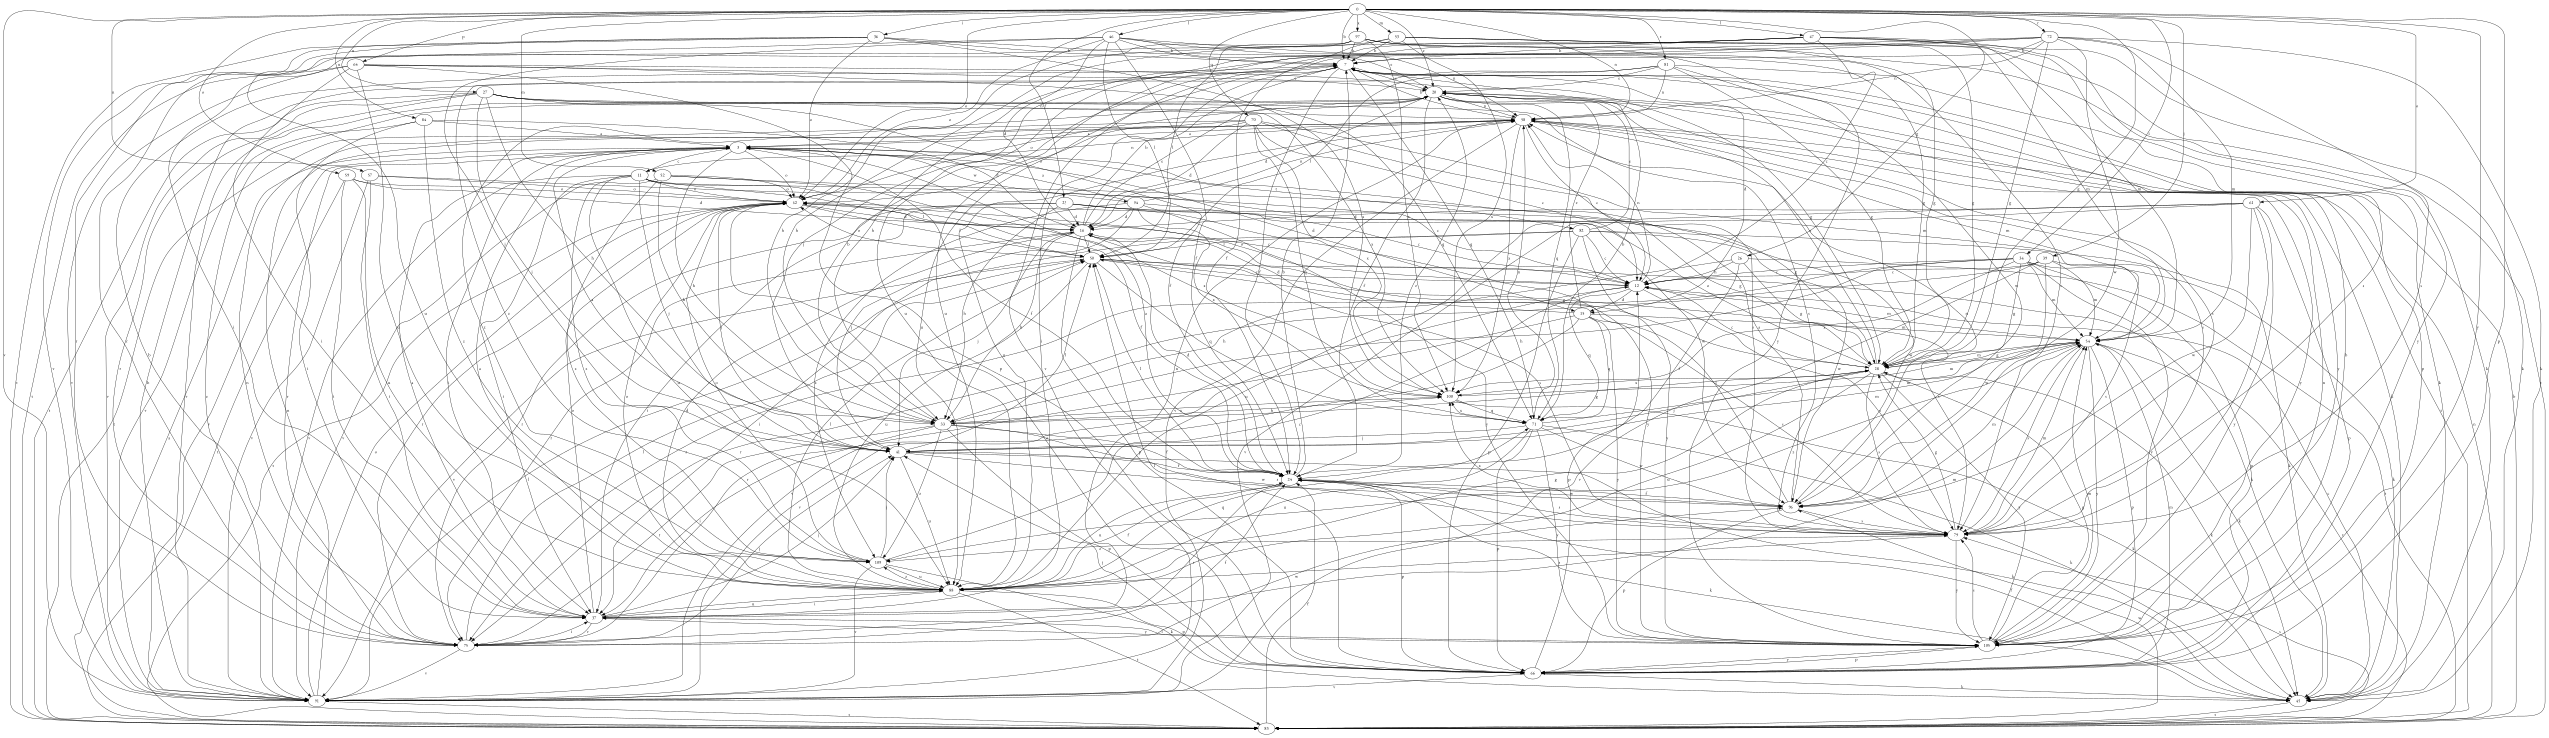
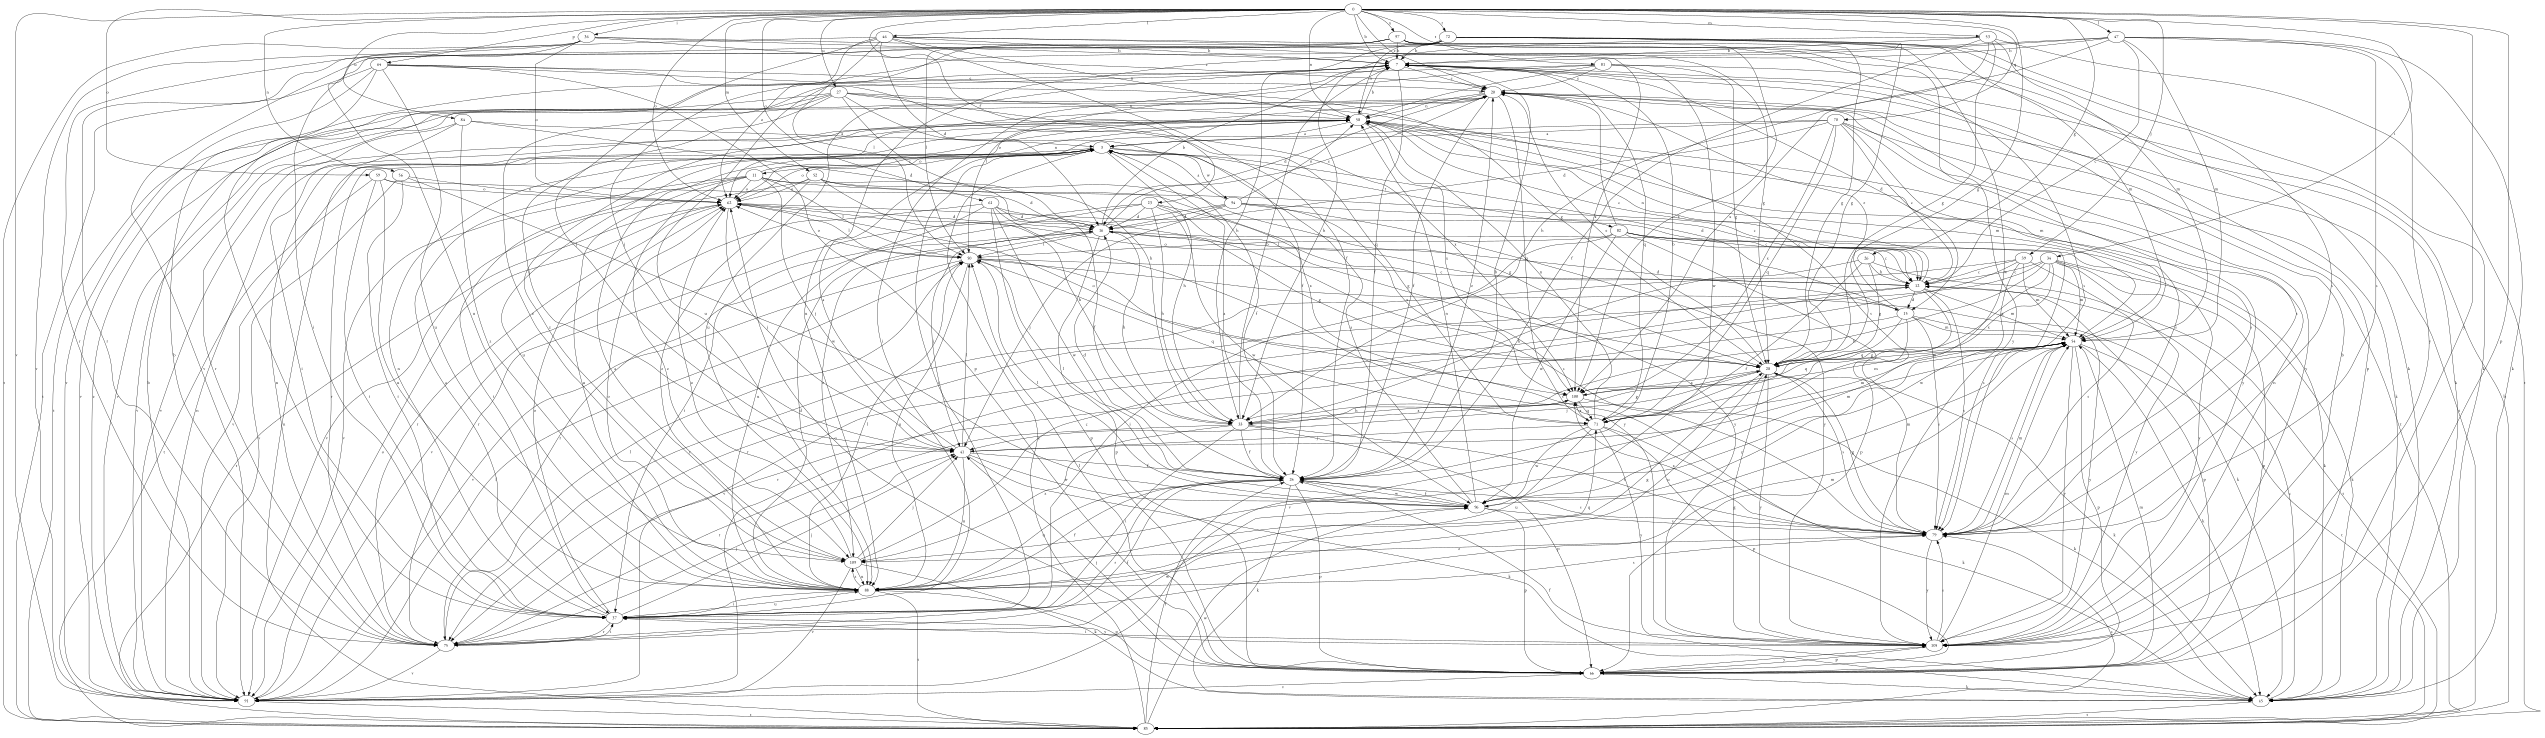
node "57": label "57" -> "56"
edge "28" -> "12": removed, label "c"
